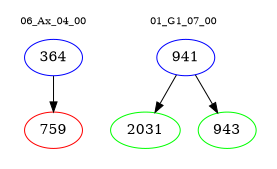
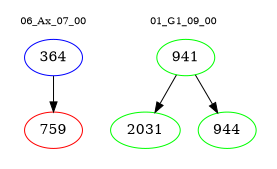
cluster "06_Ax_04_00": label "06_Ax_04_00" -> "06_Ax_07_00"
cluster "01_G1_07_00": label "01_G1_07_00" -> "01_G1_09_00"
node "941": color blue -> green
node "943": label "943" -> "944"
